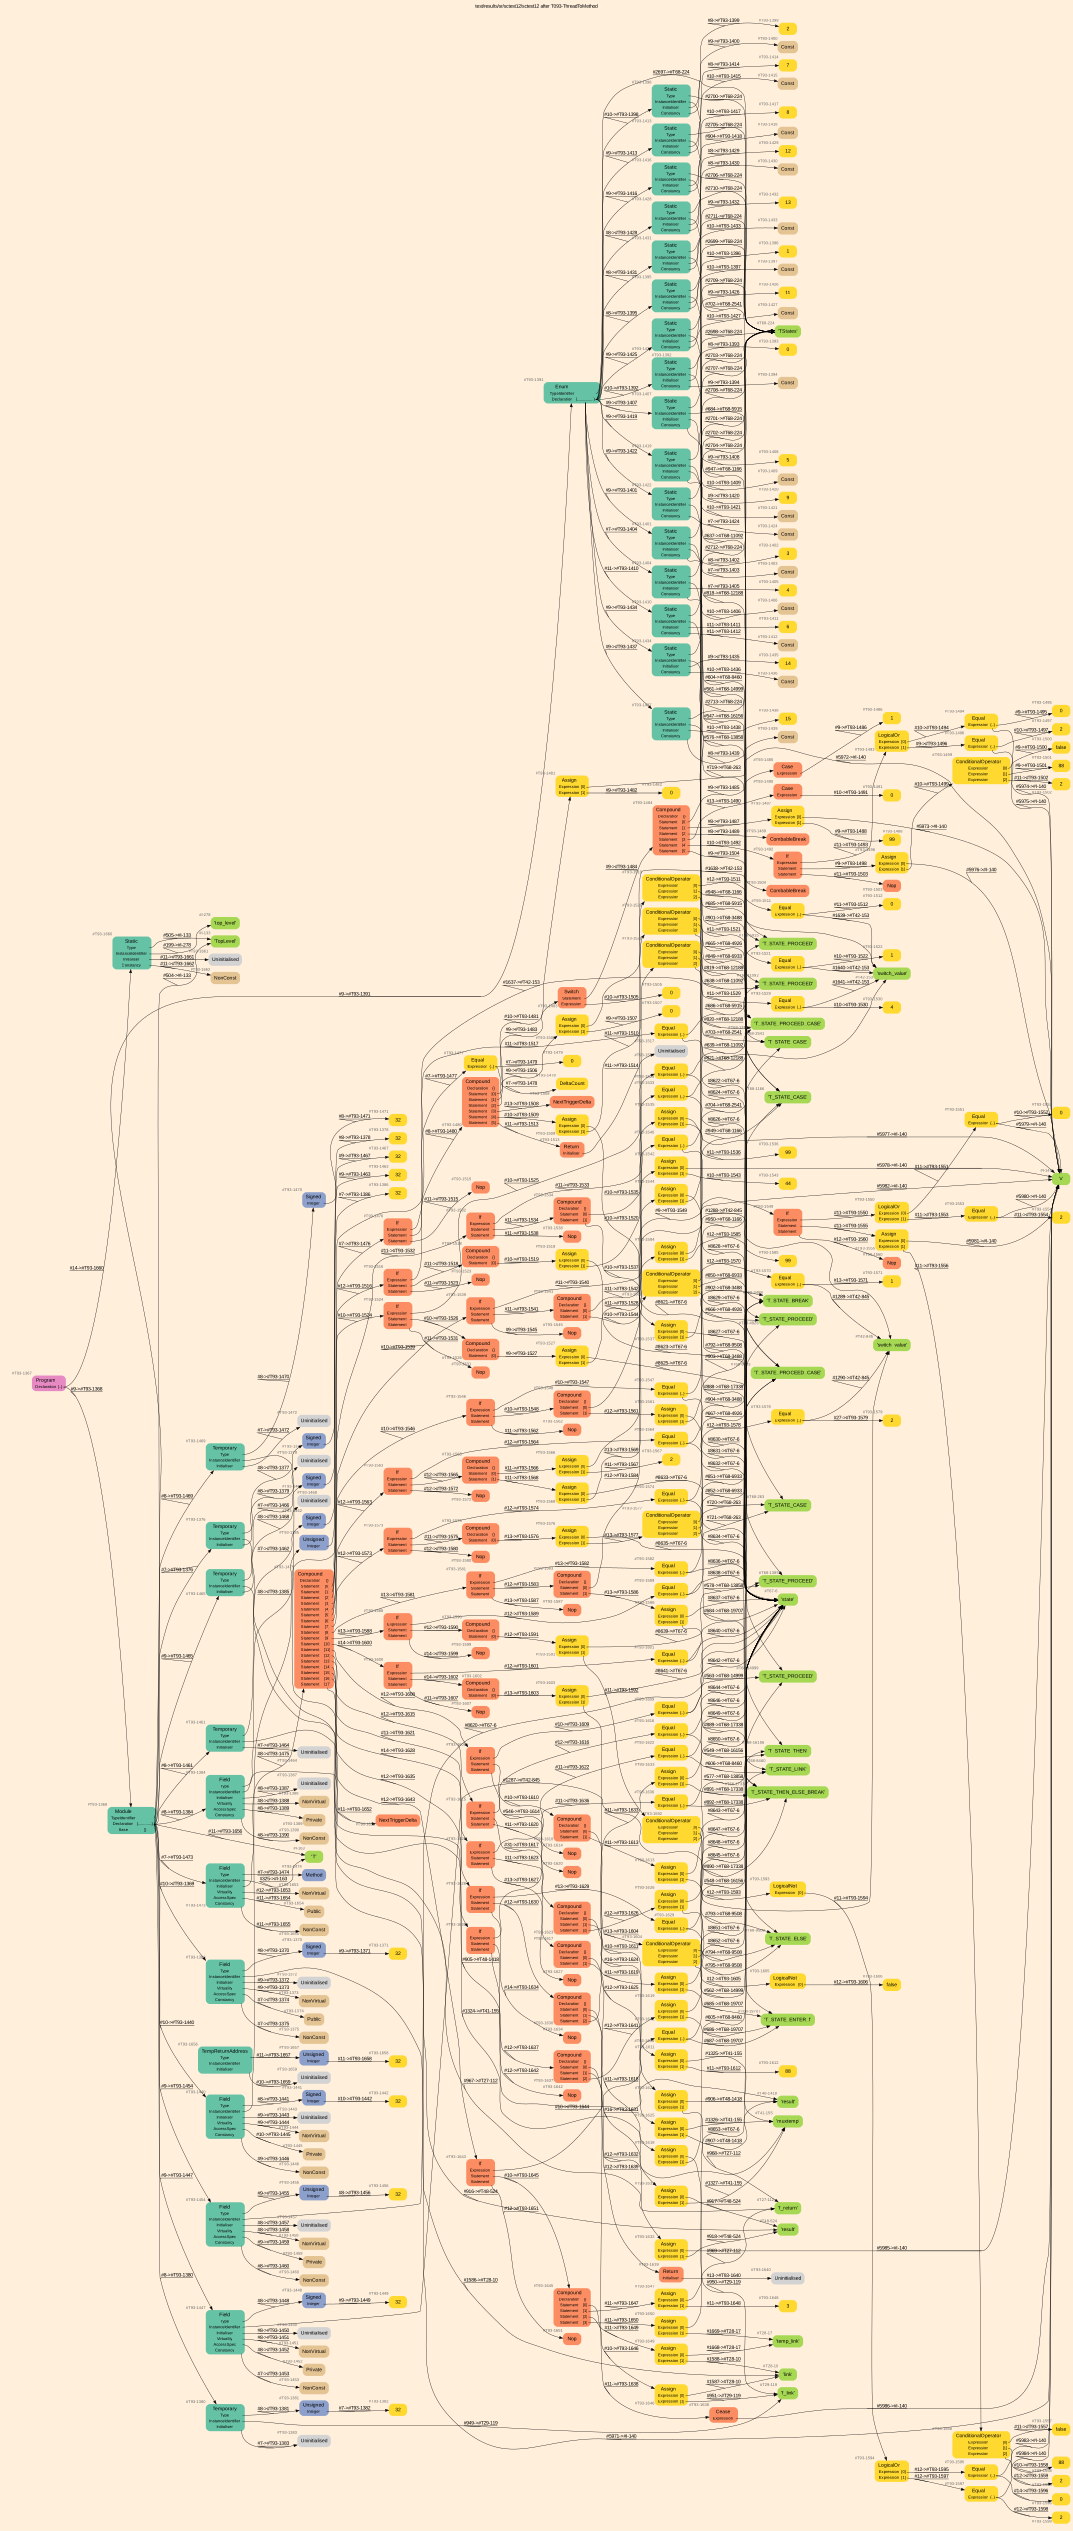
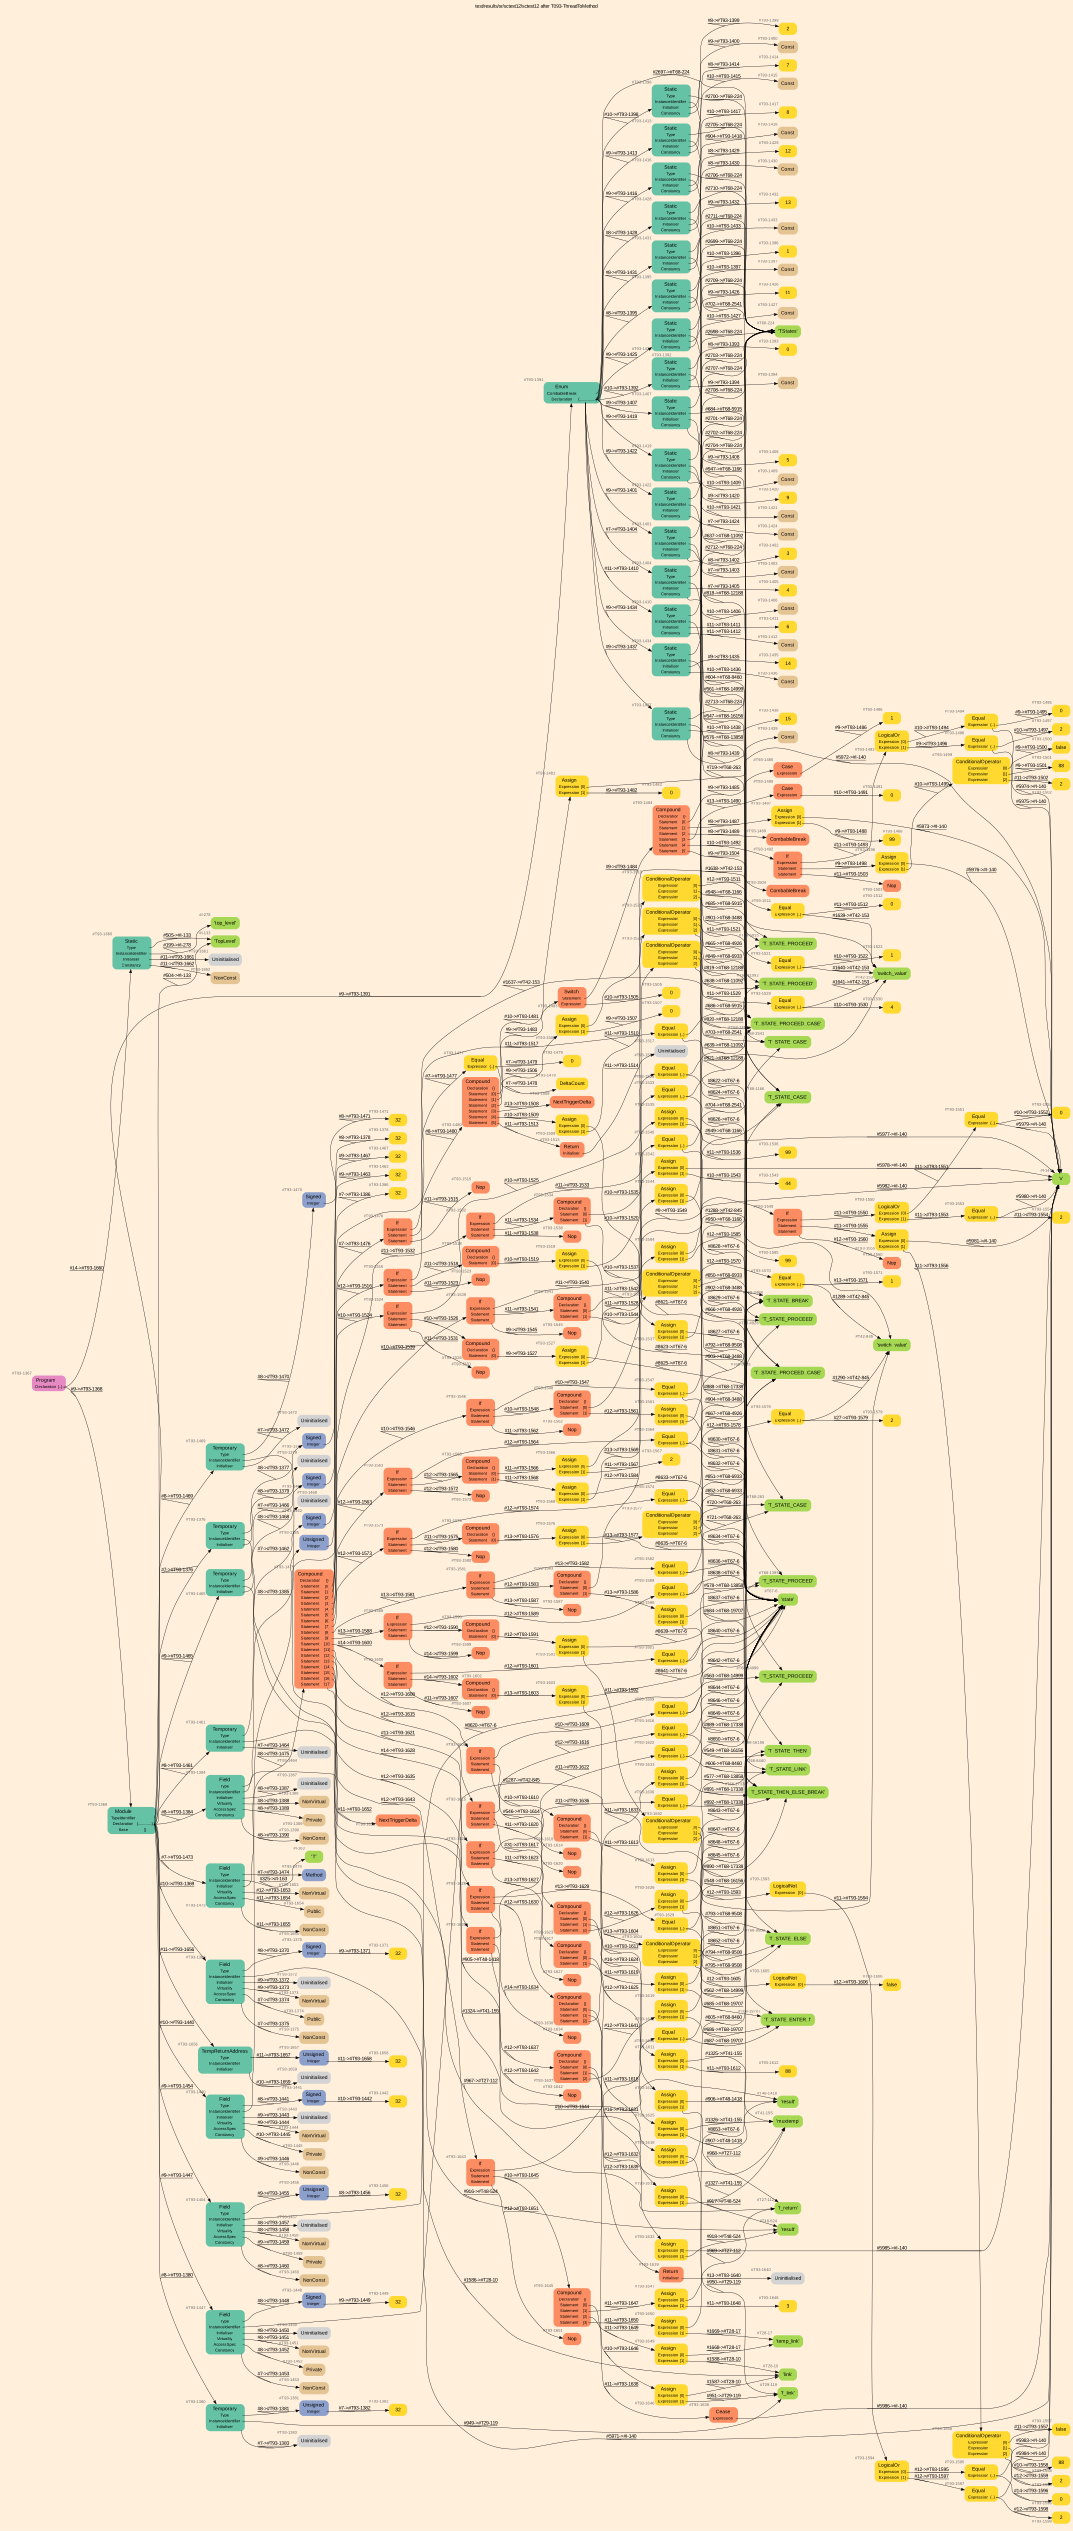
node "Enum": text "TypeIdentifier" -> "CombableBreak"
edge "Module" -> "'T'": now "Module" -> "TempReturnAddress"
